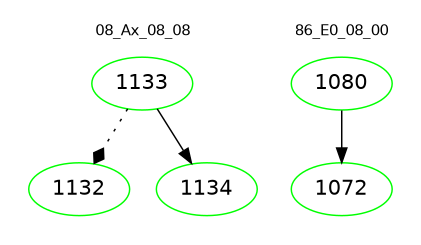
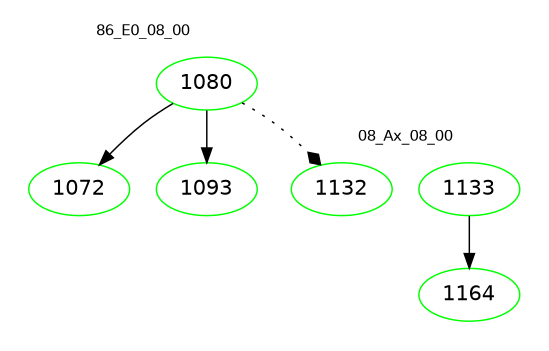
cluster "08_Ax_08_08": label "08_Ax_08_08" -> "08_Ax_08_00"
edge "1133" -> "1132": now "1080" -> "1132"
node "1093": added
node "1134": label "1134" -> "1164"
